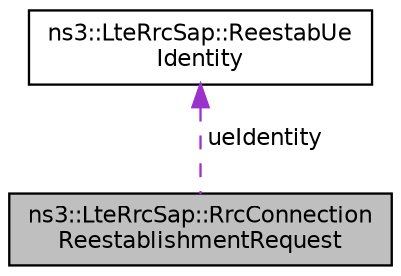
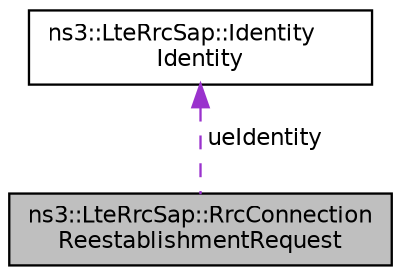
node "ns3::LteRrcSap::ReestabUe Identity": label "ns3::LteRrcSap::ReestabUe Identity" -> "ns3::LteRrcSap::Identity Identity"
